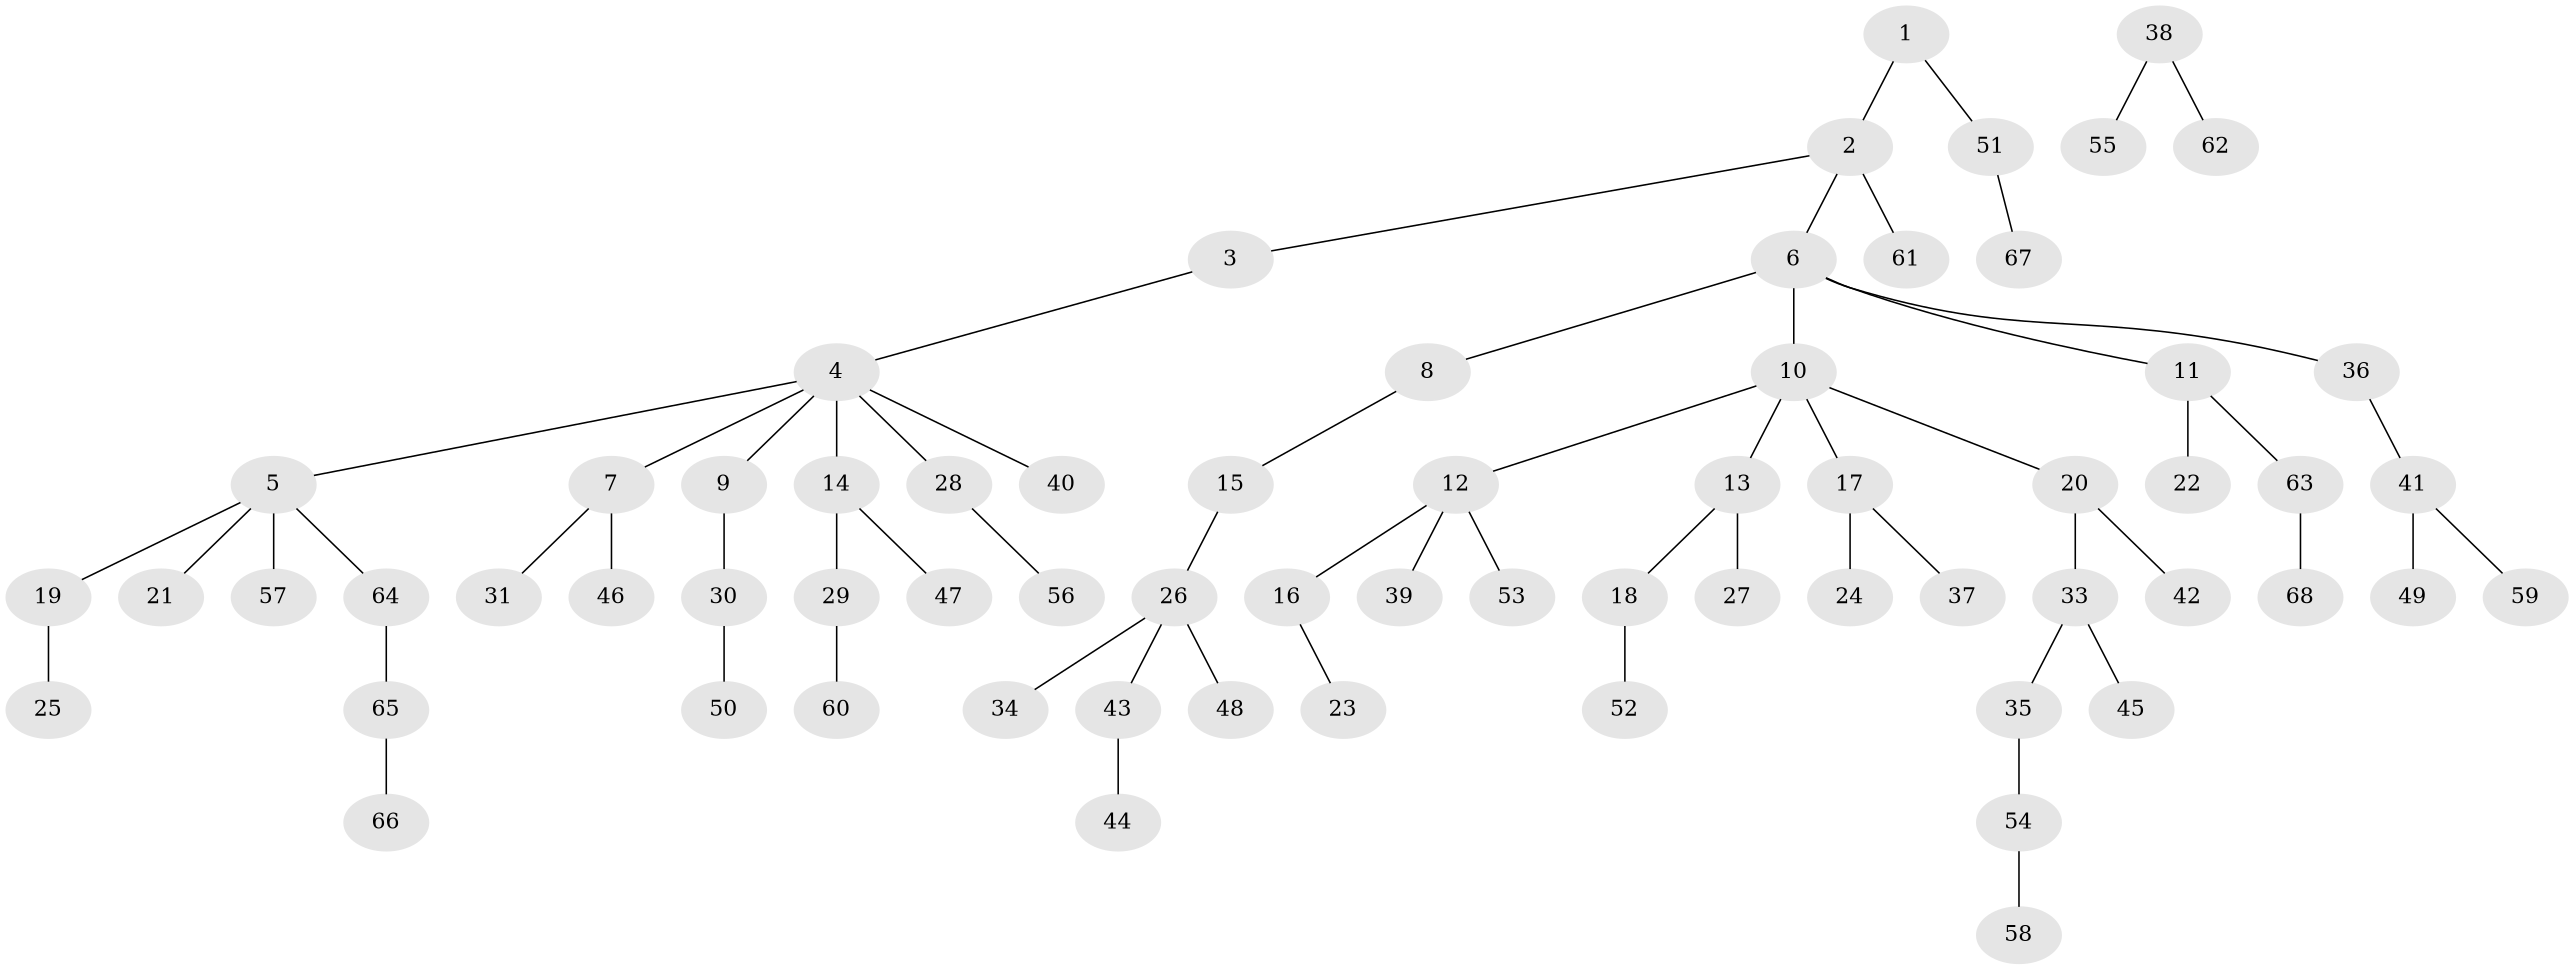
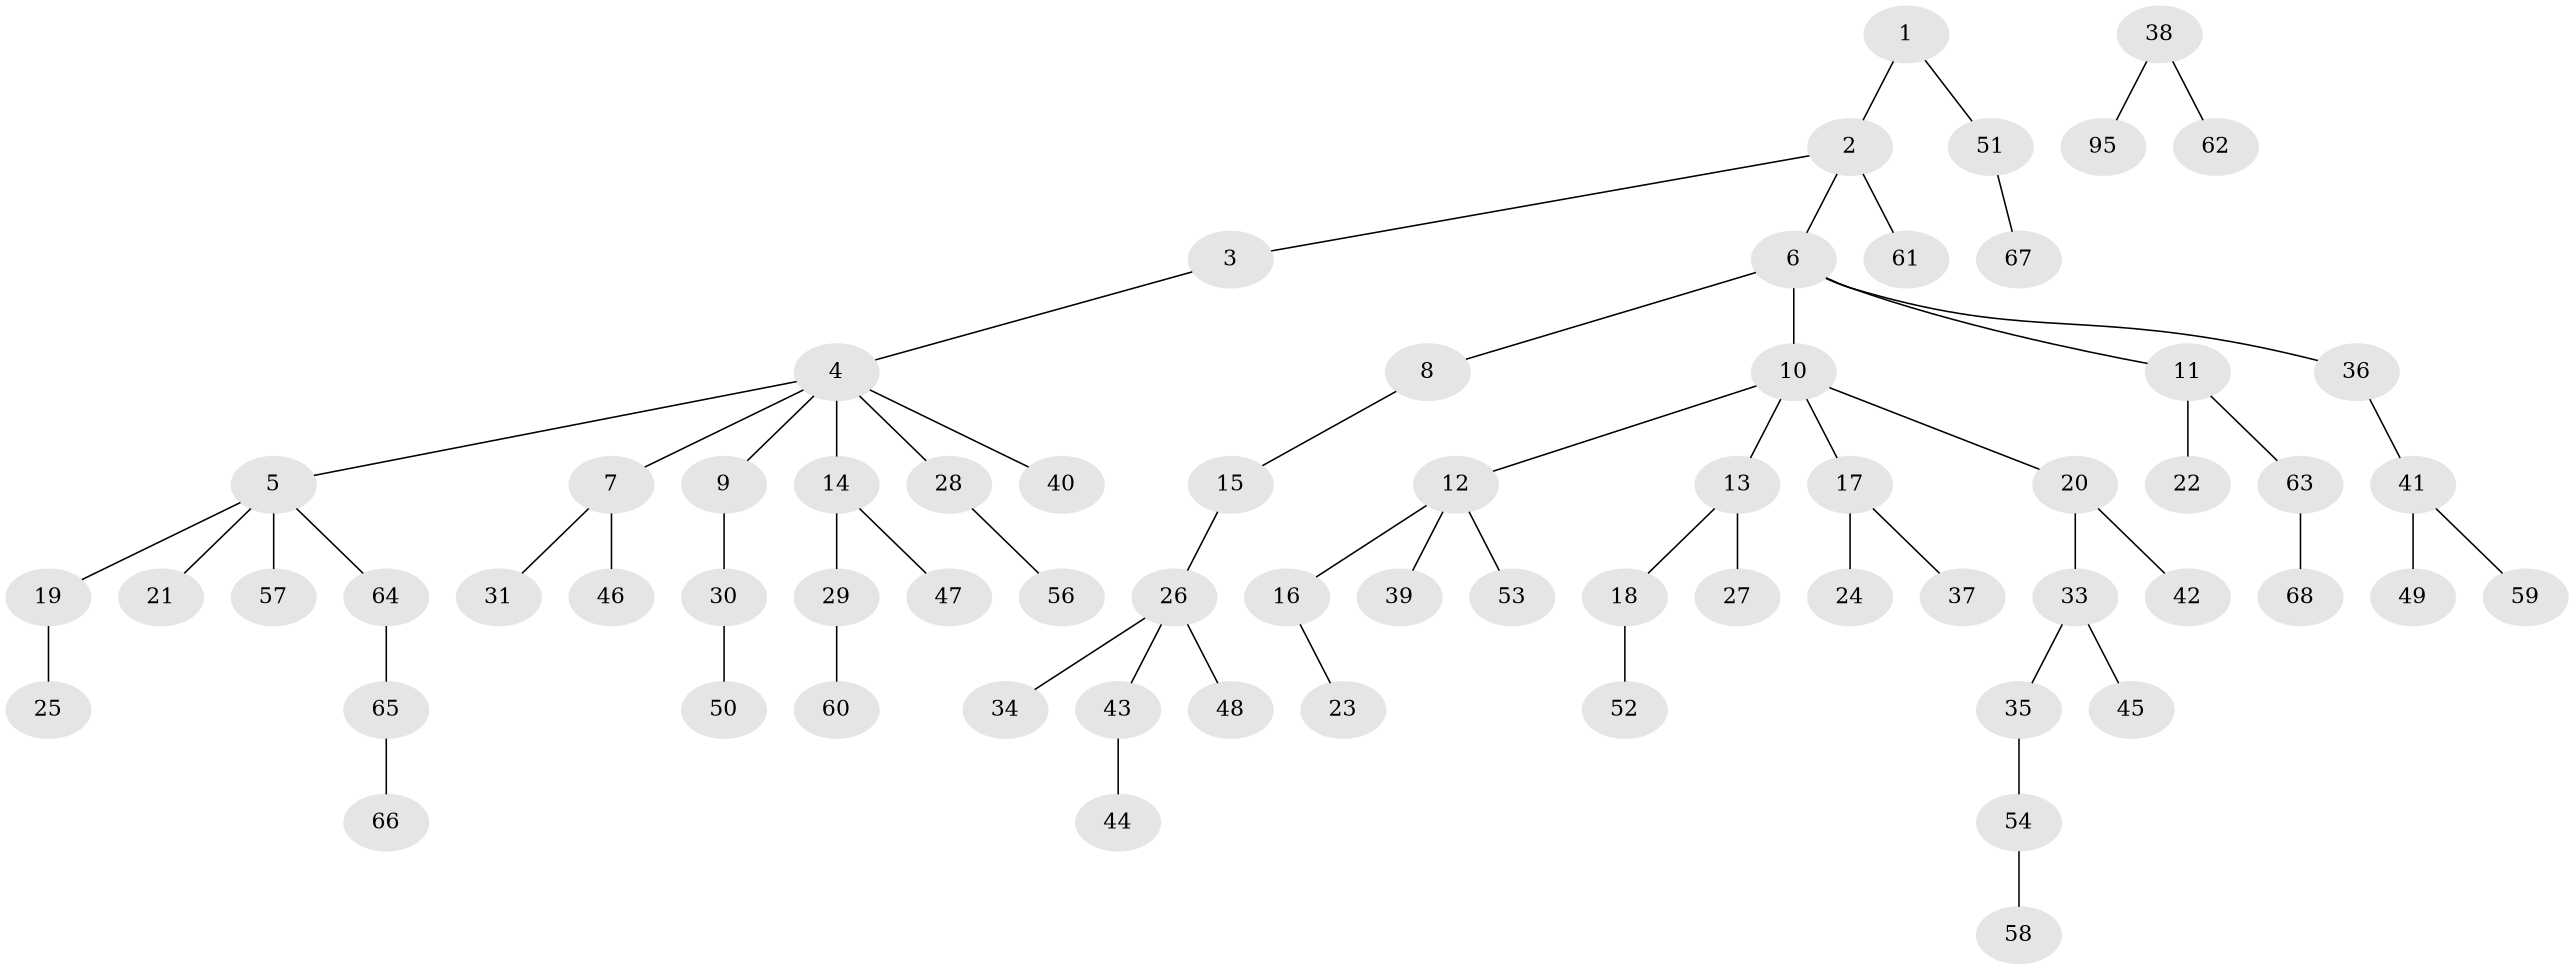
node "55": label "55" -> "95"
